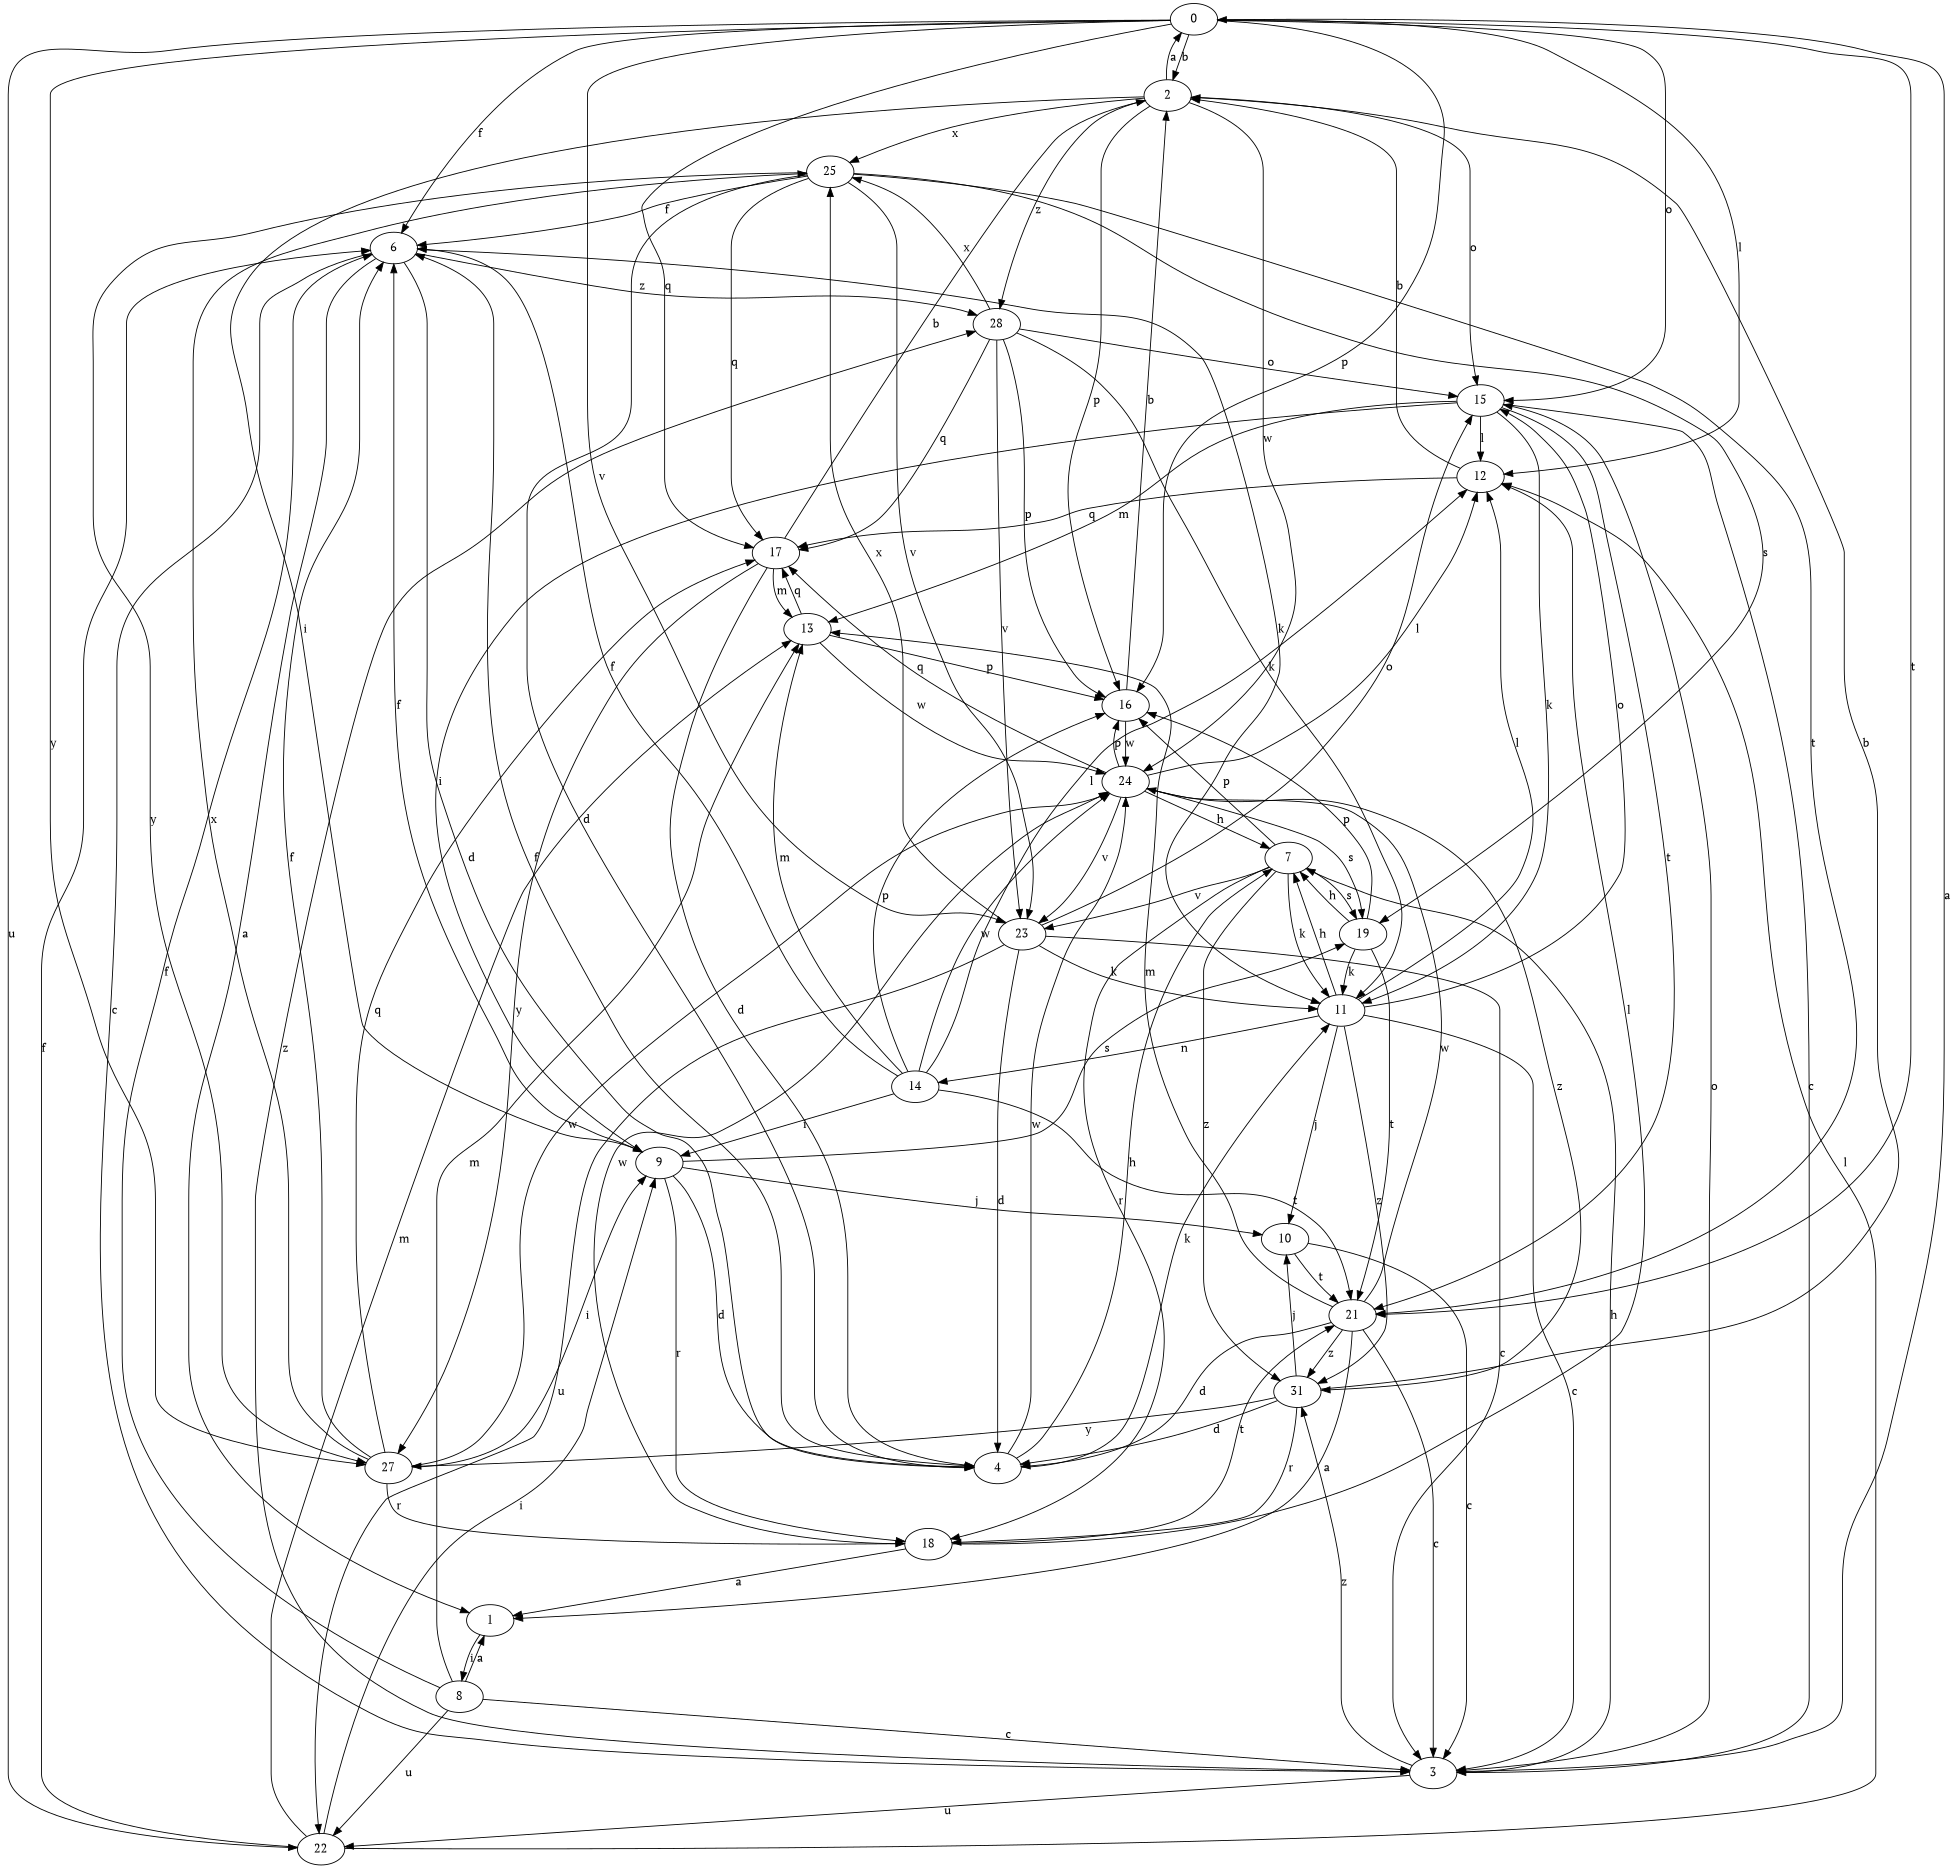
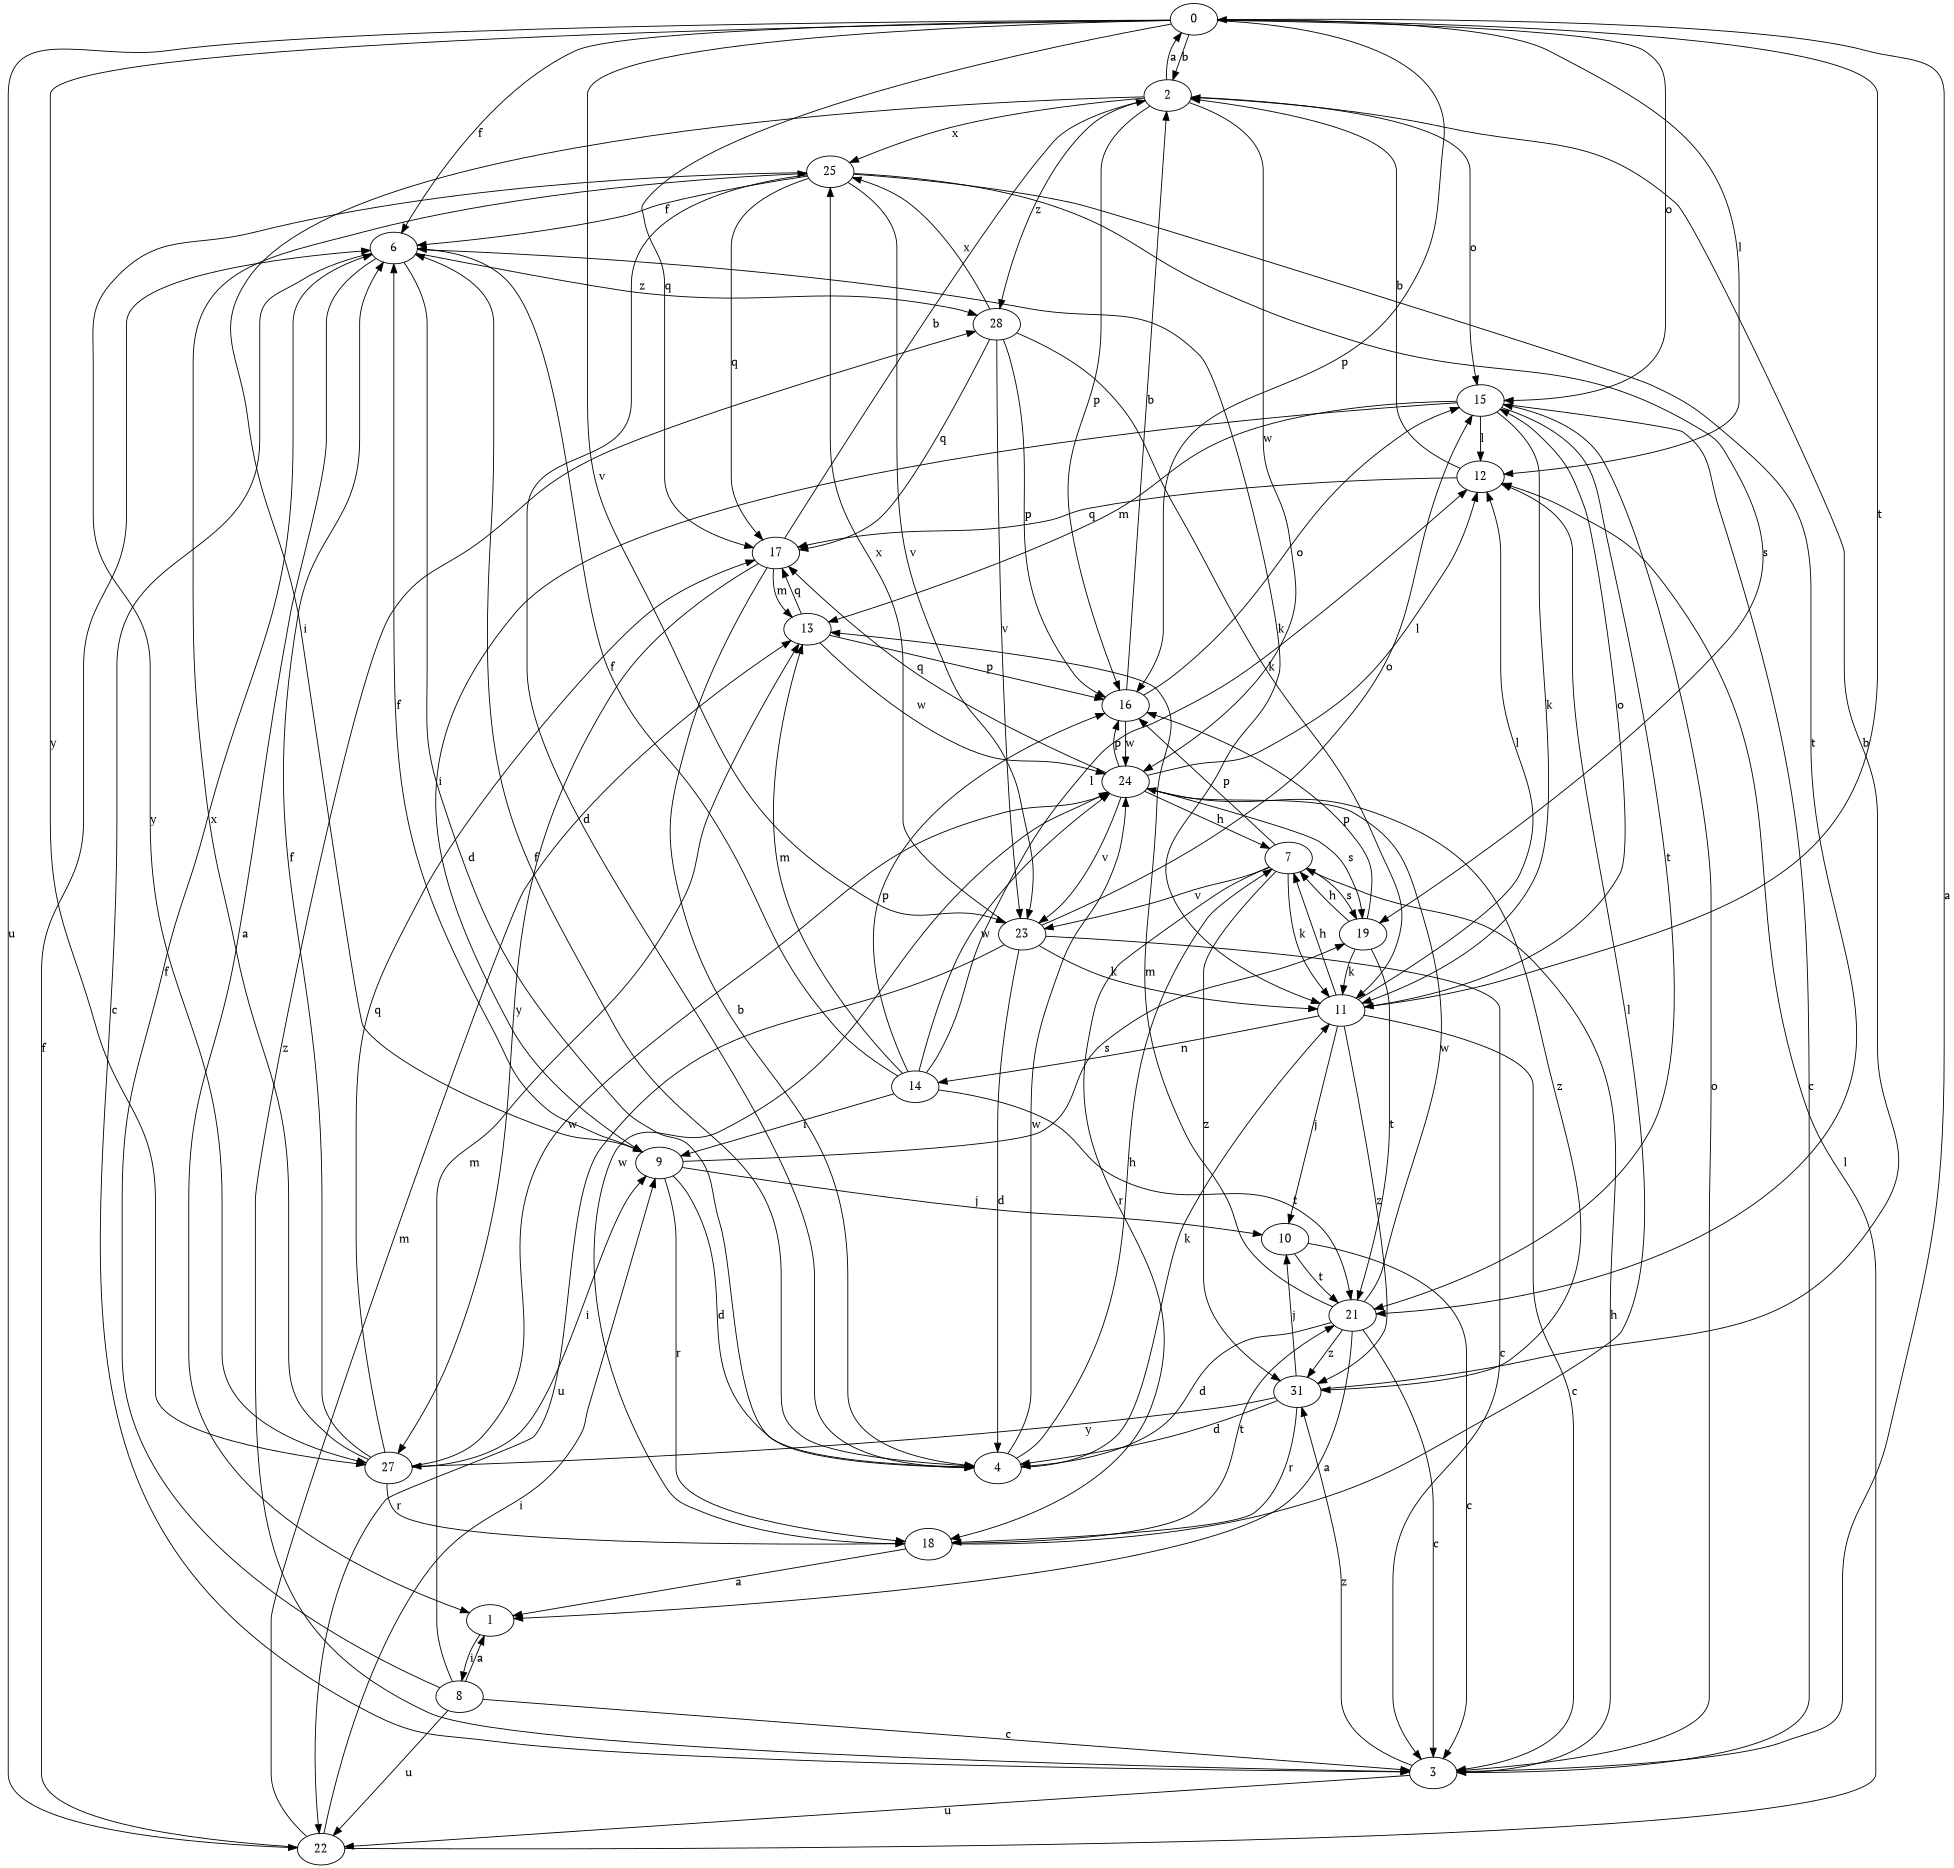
edge "28" -> "15": now "16" -> "15"
edge "0" -> "21": now "0" -> "11"
edge "17" -> "4": label "d" -> "b"
